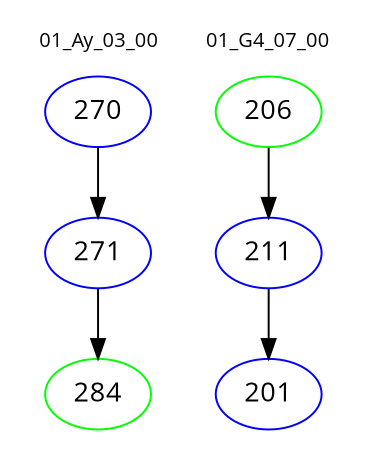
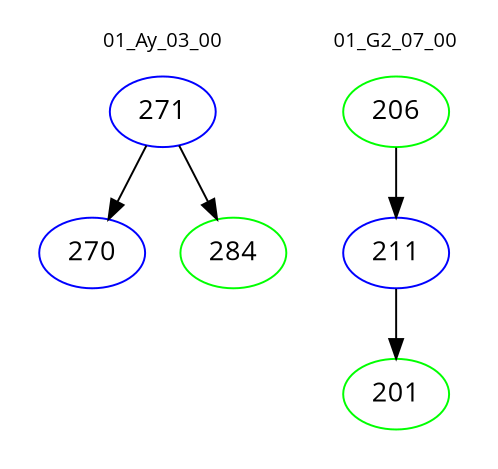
cluster "01_G4_07_00": label "01_G4_07_00" -> "01_G2_07_00"
edge "270" -> "271": reversed
node "201": color blue -> green
